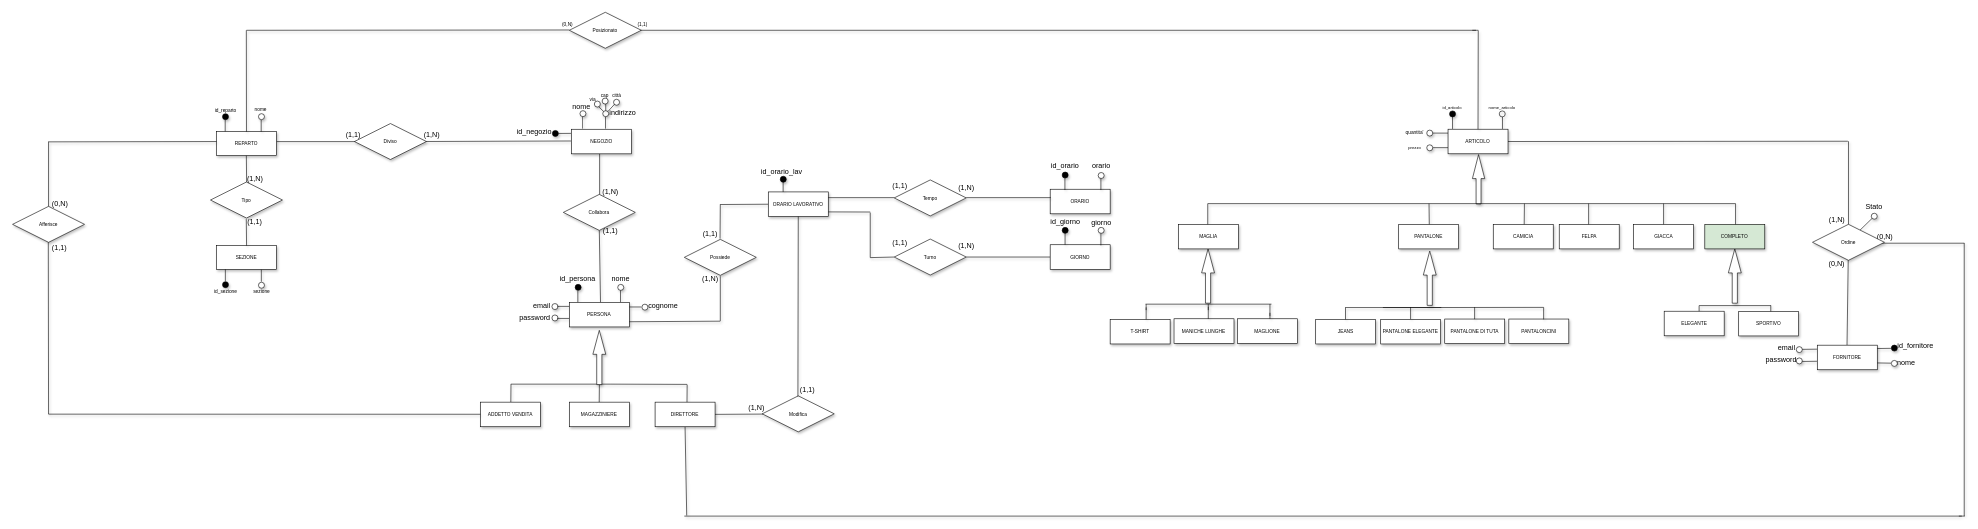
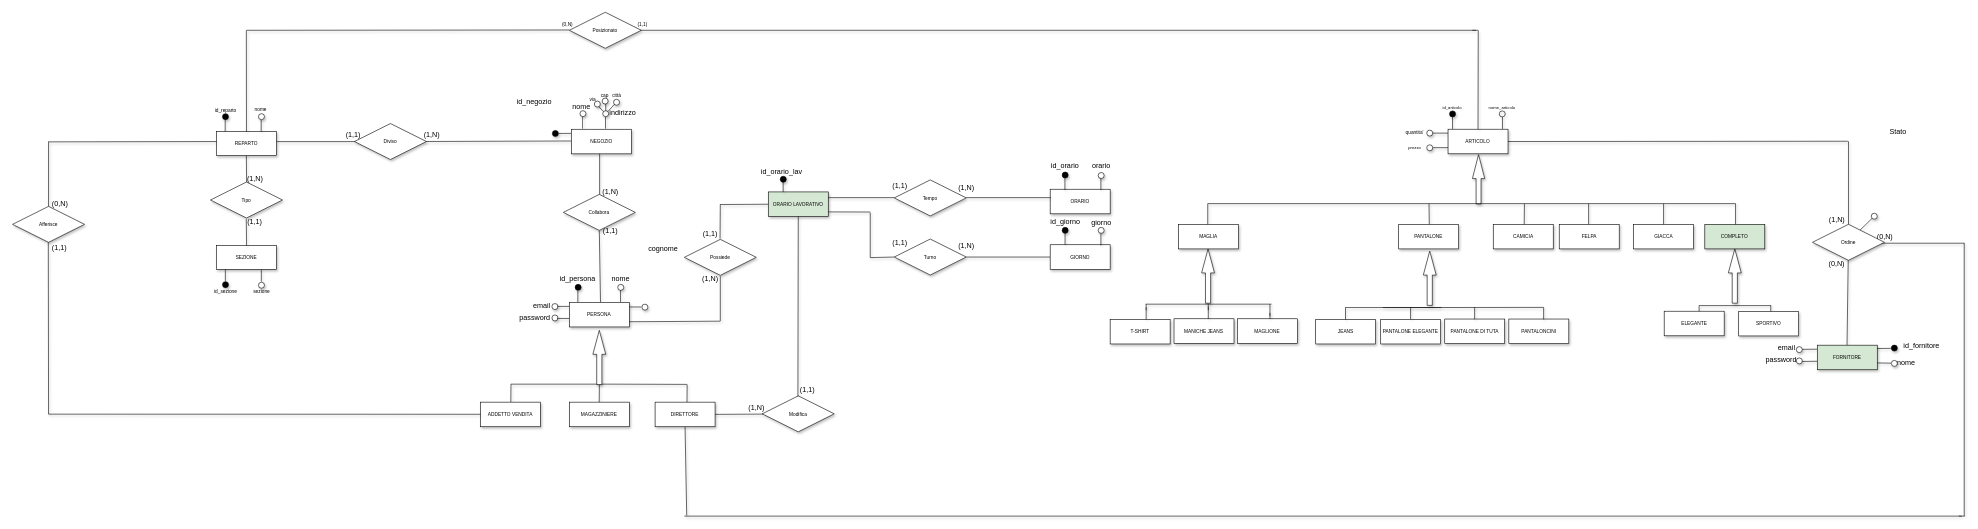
node "id_negozio": moved (534, 132) -> (534, 102)
node "ORARIO LAVORATIVO": fillcolor #ffffff -> #d5e8d4
node "Stato": moved (1875, 207) -> (1899, 132)
node "cognome": moved (663, 305) -> (663, 248)
node "MANICHE LUNGHE": label "MANICHE LUNGHE" -> "MANICHE JEANS"
node "id_fornitore": moved (1916, 347) -> (1922, 347)
node "FORNITORE": fillcolor #ffffff -> #d5e8d4
